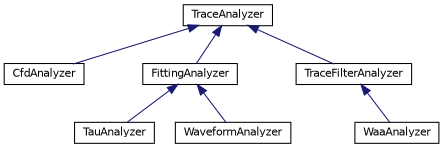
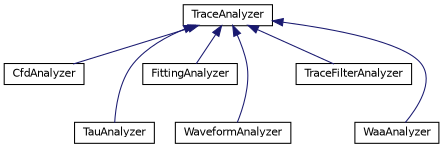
edge "TauAnalyzer" -> "FittingAnalyzer": now "TauAnalyzer" -> "TraceAnalyzer"
edge "WaveformAnalyzer" -> "FittingAnalyzer": now "WaveformAnalyzer" -> "TraceAnalyzer"
edge "WaaAnalyzer" -> "TraceFilterAnalyzer": now "WaaAnalyzer" -> "TraceAnalyzer"
